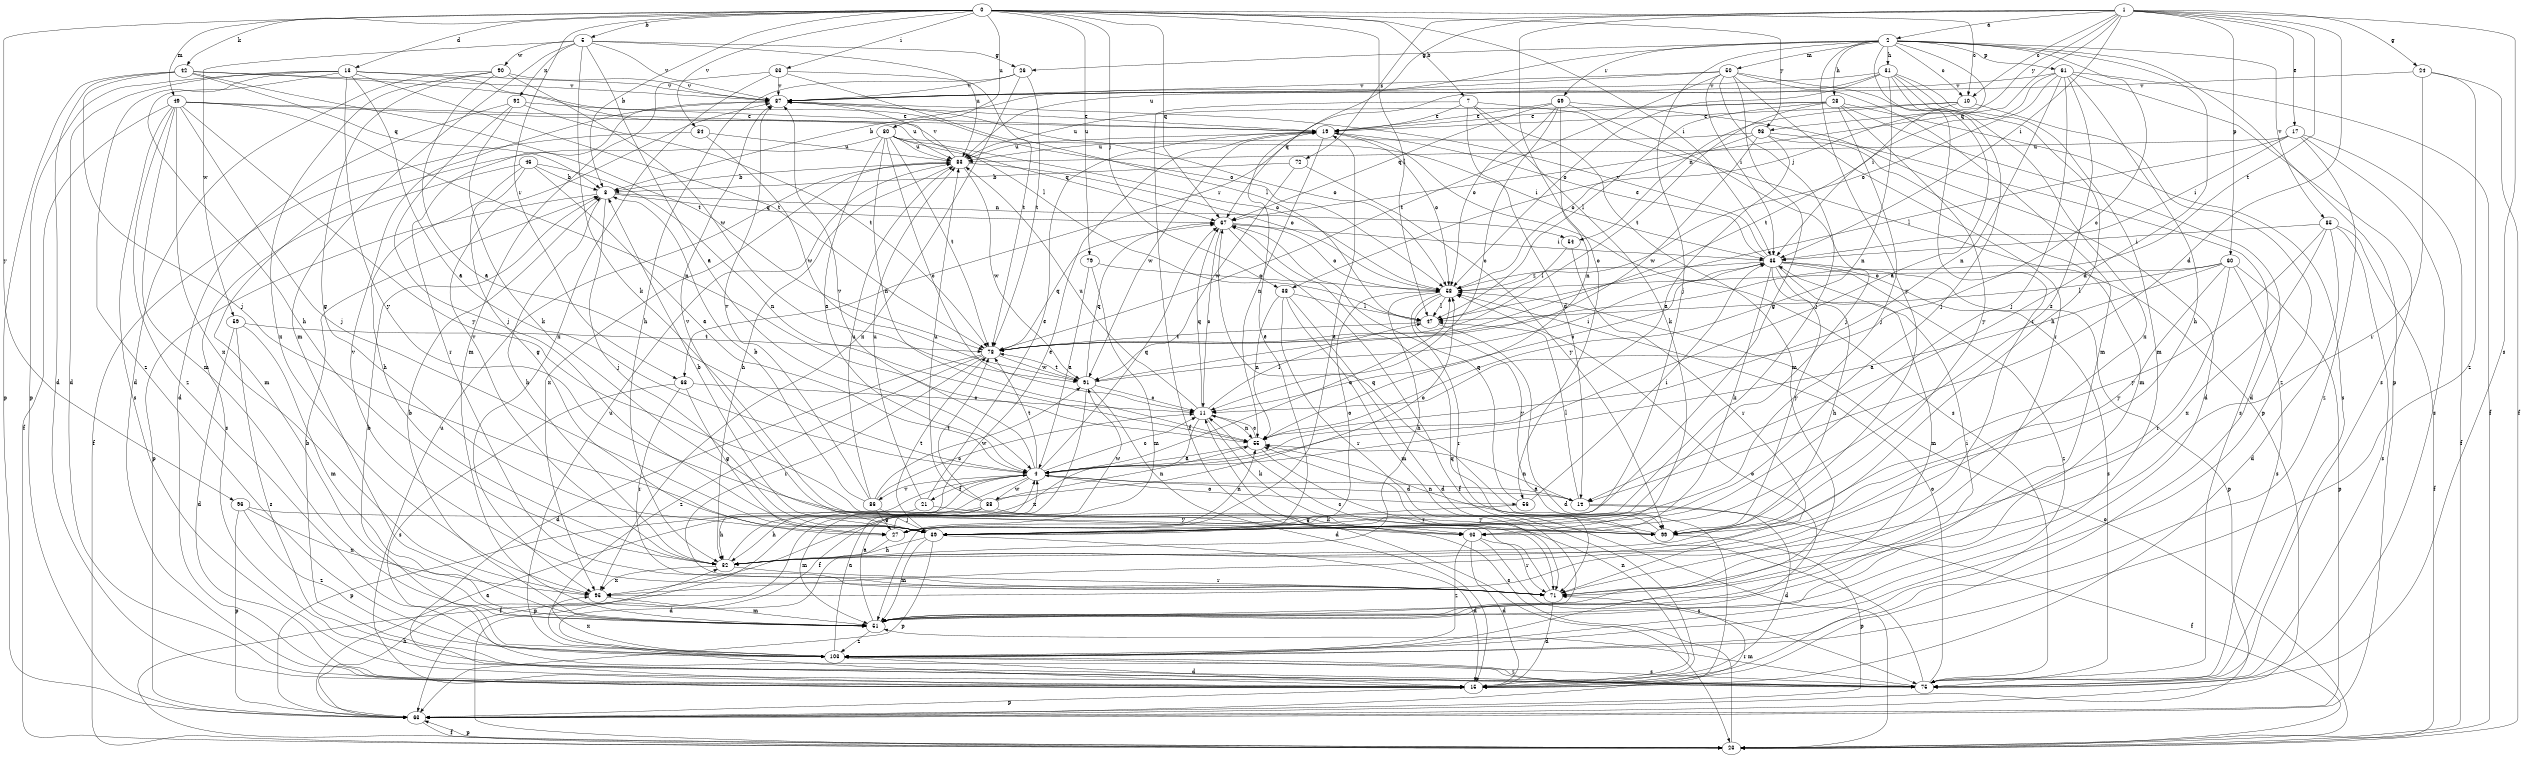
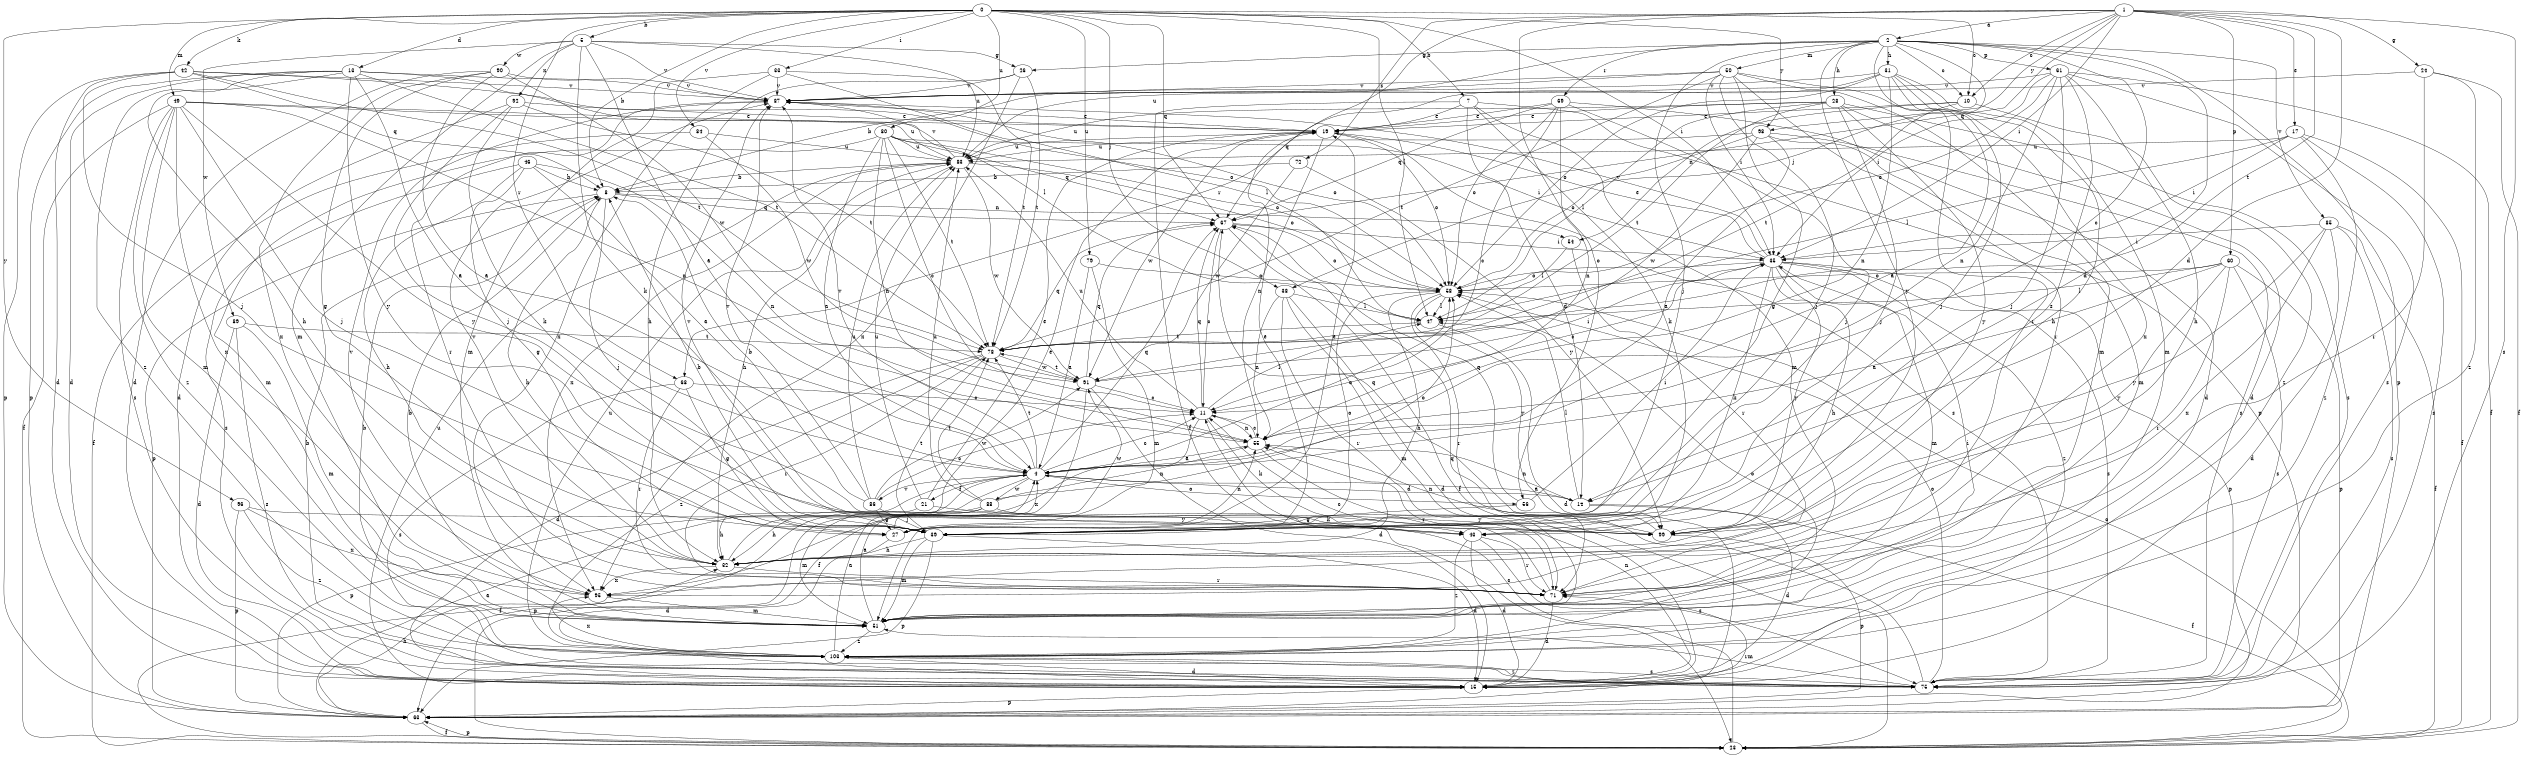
edge "35" -> "58": label "z" -> "o"
node "59": label "59" -> "89"
